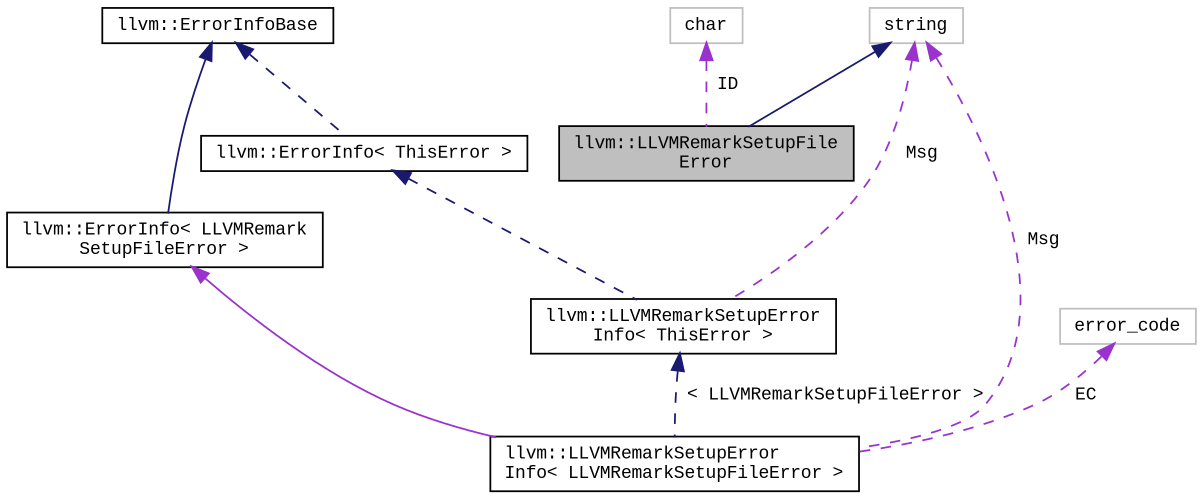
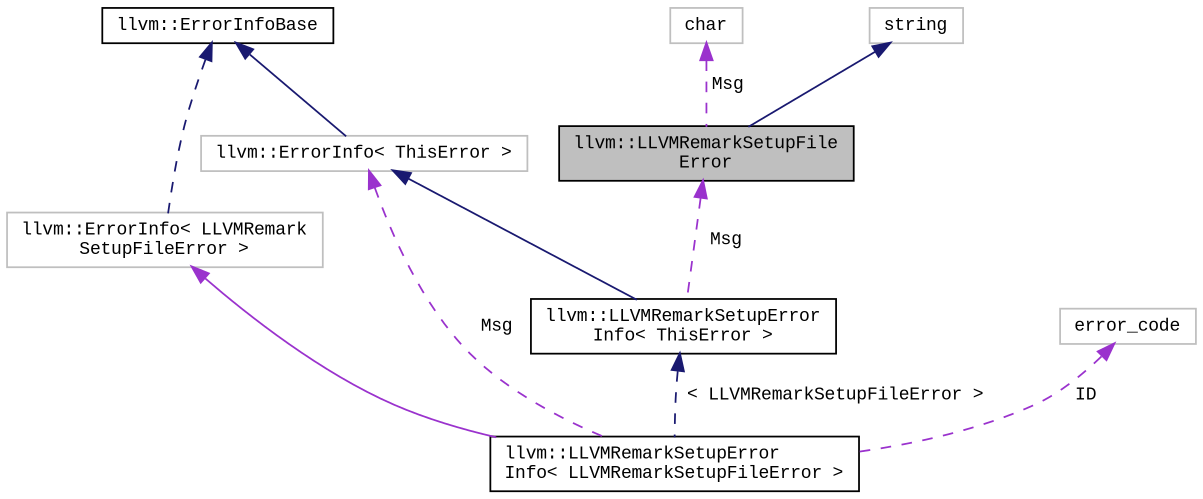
edge "llvm::LLVMRemarkSetupFile Error" -> "char": label " ID" -> " Msg"
edge "llvm::ErrorInfo< ThisError >" -> "llvm::ErrorInfoBase": style dashed -> solid
edge "llvm::ErrorInfo< LLVMRemark SetupFileError >" -> "llvm::ErrorInfoBase": style solid -> dashed
node "llvm::ErrorInfo< ThisError >": color black -> grey75
edge "llvm::LLVMRemarkSetupError Info< ThisError >" -> "string": now "llvm::LLVMRemarkSetupError Info< ThisError >" -> "llvm::LLVMRemarkSetupFile Error"
edge "llvm::LLVMRemarkSetupError Info< ThisError >" -> "llvm::ErrorInfo< ThisError >": style dashed -> solid
node "llvm::ErrorInfo< LLVMRemark SetupFileError >": color black -> grey75
edge "llvm::LLVMRemarkSetupError Info< LLVMRemarkSetupFileError >" -> "string": now "llvm::LLVMRemarkSetupError Info< LLVMRemarkSetupFileError >" -> "llvm::ErrorInfo< ThisError >"
edge "llvm::LLVMRemarkSetupError Info< LLVMRemarkSetupFileError >" -> "error_code": label " EC" -> " ID"
